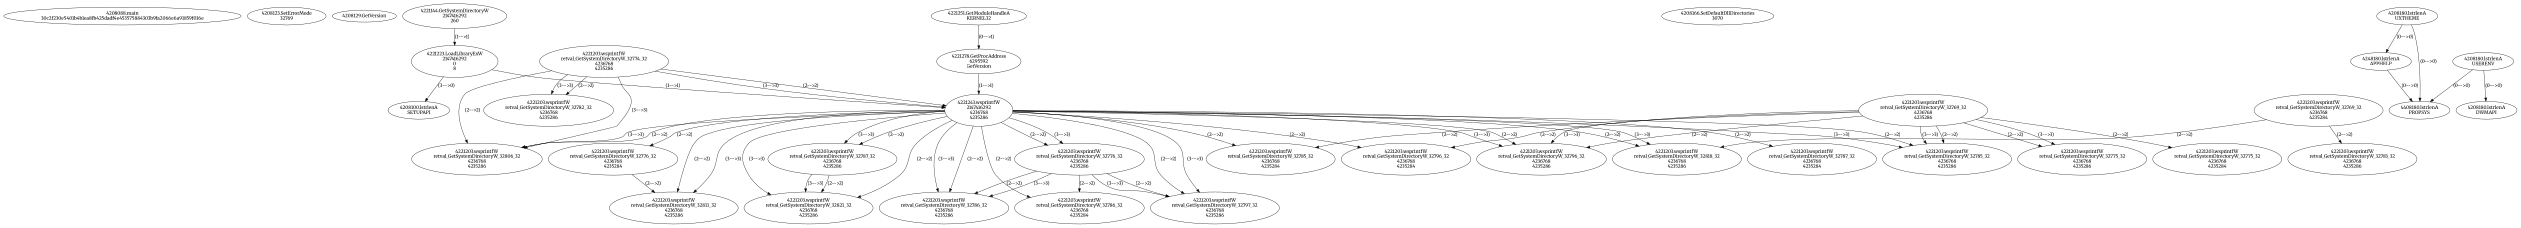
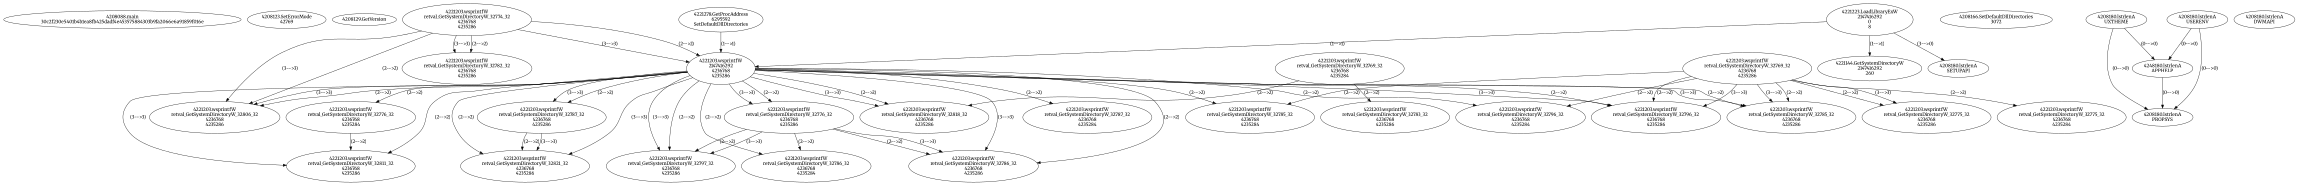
node "4208123.SetErrorMode 32769": label "4208123.SetErrorMode 32769" -> "4208123.SetErrorMode 42769"
node "4221251.GetModuleHandleA KERNEL32": removed
node "4208166.SetDefaultDllDirectories 3070": label "4208166.SetDefaultDllDirectories 3070" -> "4208166.SetDefaultDllDirectories 3072"
edge "4221144.GetSystemDirectoryW 2147416292 260" -> "4221223.LoadLibraryExW 2147416292 0 8": reversed
node "4221278.GetProcAddress 6295592 GetVersion": label "4221278.GetProcAddress 6295592 GetVersion" -> "4221278.GetProcAddress 6295592 SetDefaultDllDirectories"
edge "4208180.lstrlenA USERENV" -> "4208180.lstrlenA DWMAPI": now "4208180.lstrlenA USERENV" -> "4248180.lstrlenA APPHELP"
node "4208100.lstrlenA SETUPAPI": label "4208100.lstrlenA SETUPAPI" -> "4208180.lstrlenA SETUPAPI"
node "4221243.wsprintfW 2147416292 4236768 4235286": label "4221243.wsprintfW 2147416292 4236768 4235286" -> "4221203.wsprintfW 2147416292 4236768 4235286"
node "4408180.lstrlenA PROPSYS": label "4408180.lstrlenA PROPSYS" -> "4208180.lstrlenA PROPSYS"
